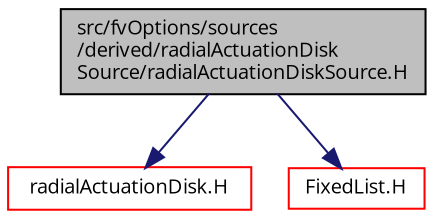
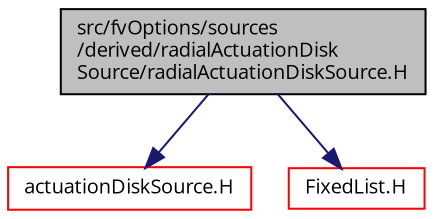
node "radialActuationDisk.H": label "radialActuationDisk.H" -> "actuationDiskSource.H"
